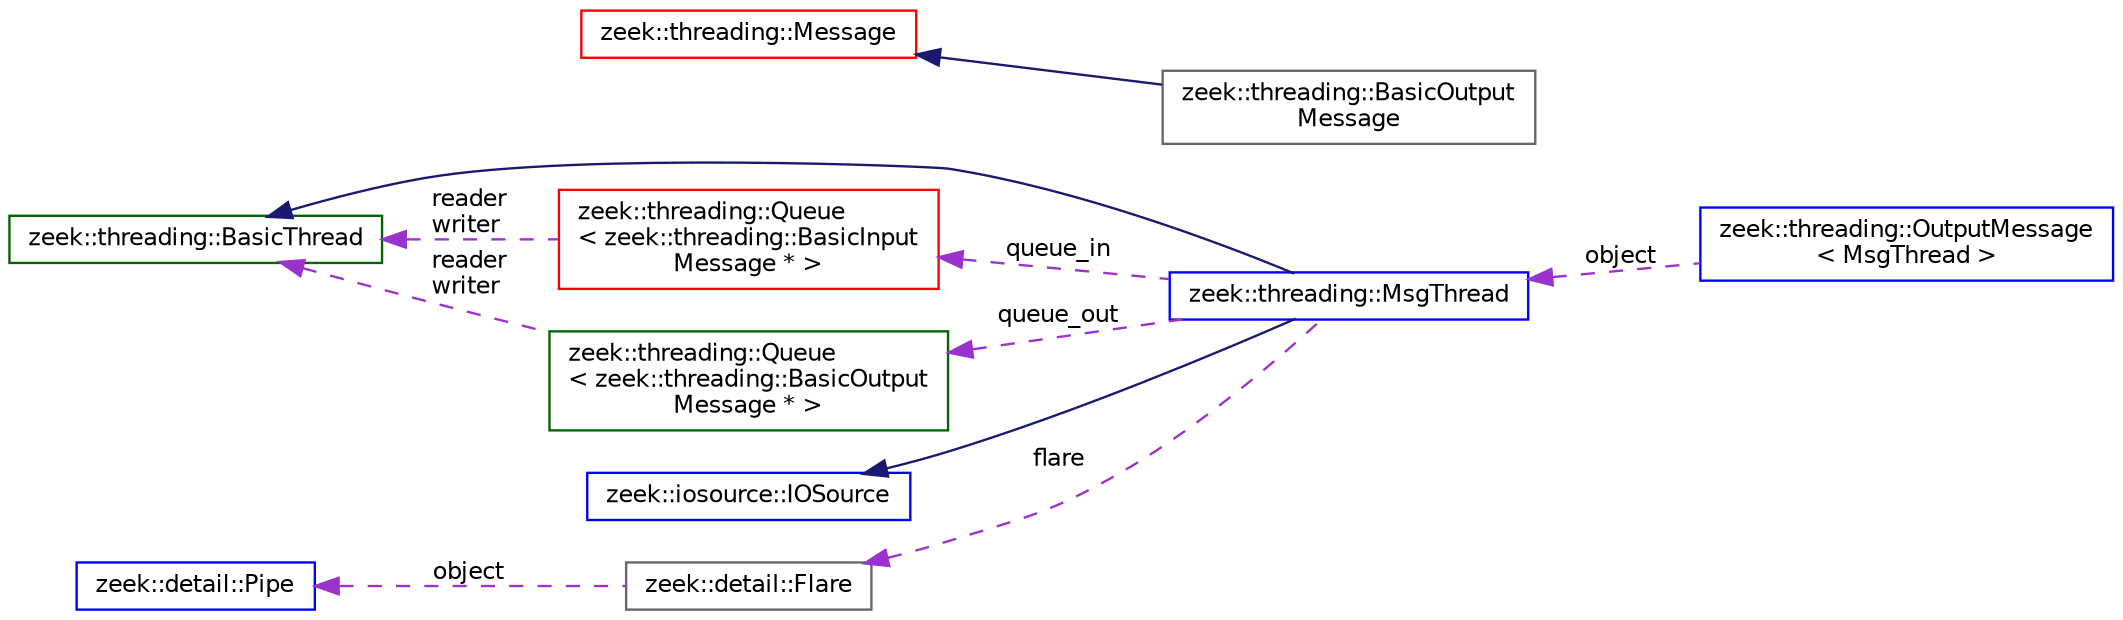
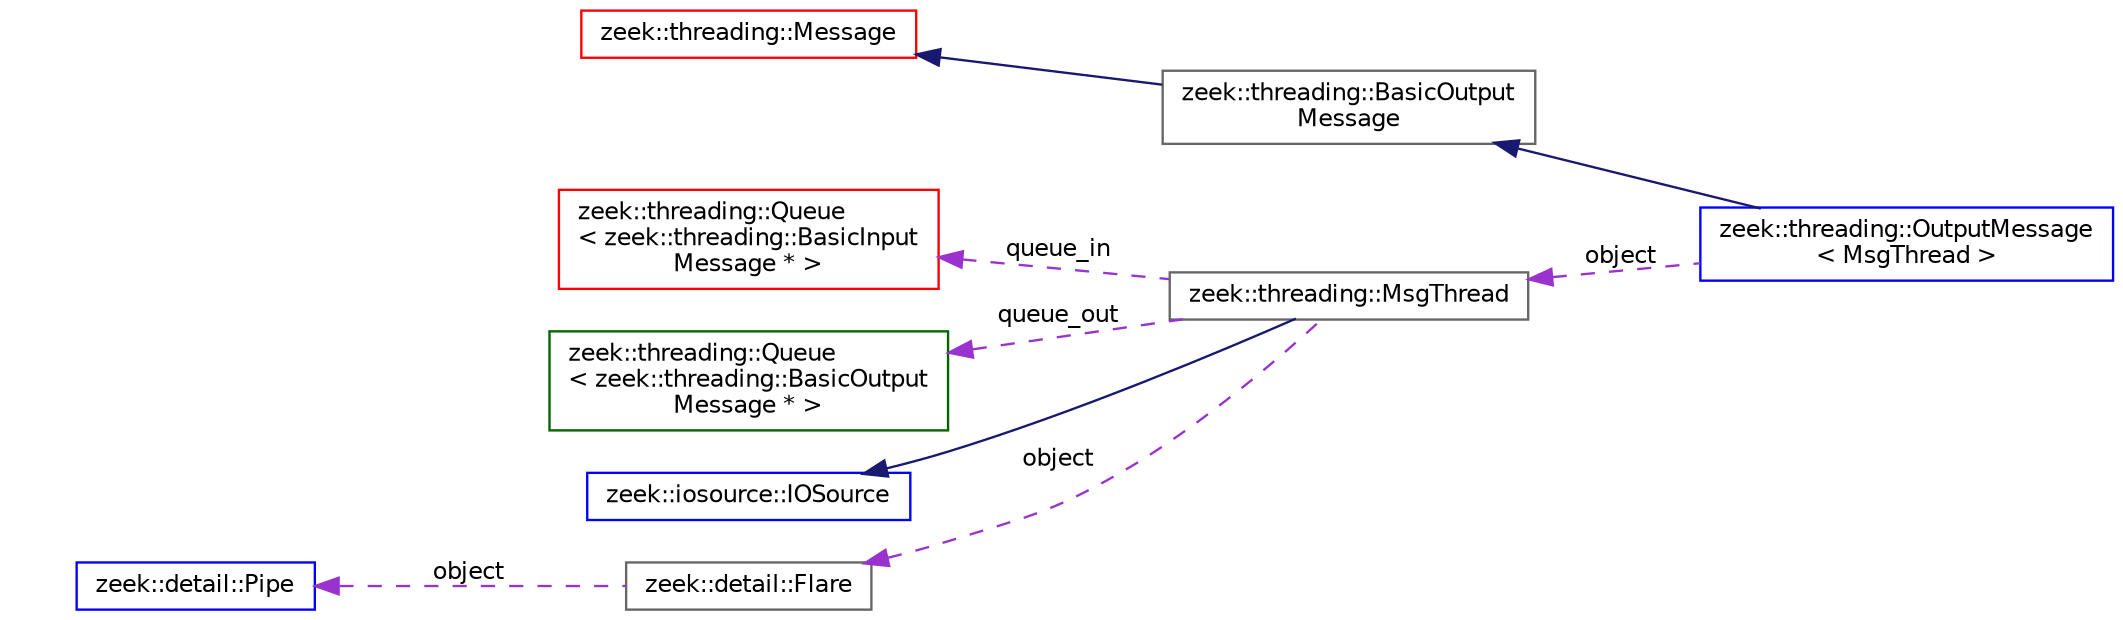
edge "zeek::threading::OutputMessage < MsgThread >" -> "zeek::threading::BasicOutput Message": added
node "zeek::threading::BasicThread": removed
node "zeek::threading::MsgThread": color blue -> gray40
edge "zeek::threading::MsgThread" -> "zeek::detail::Flare": label " flare" -> " object"
